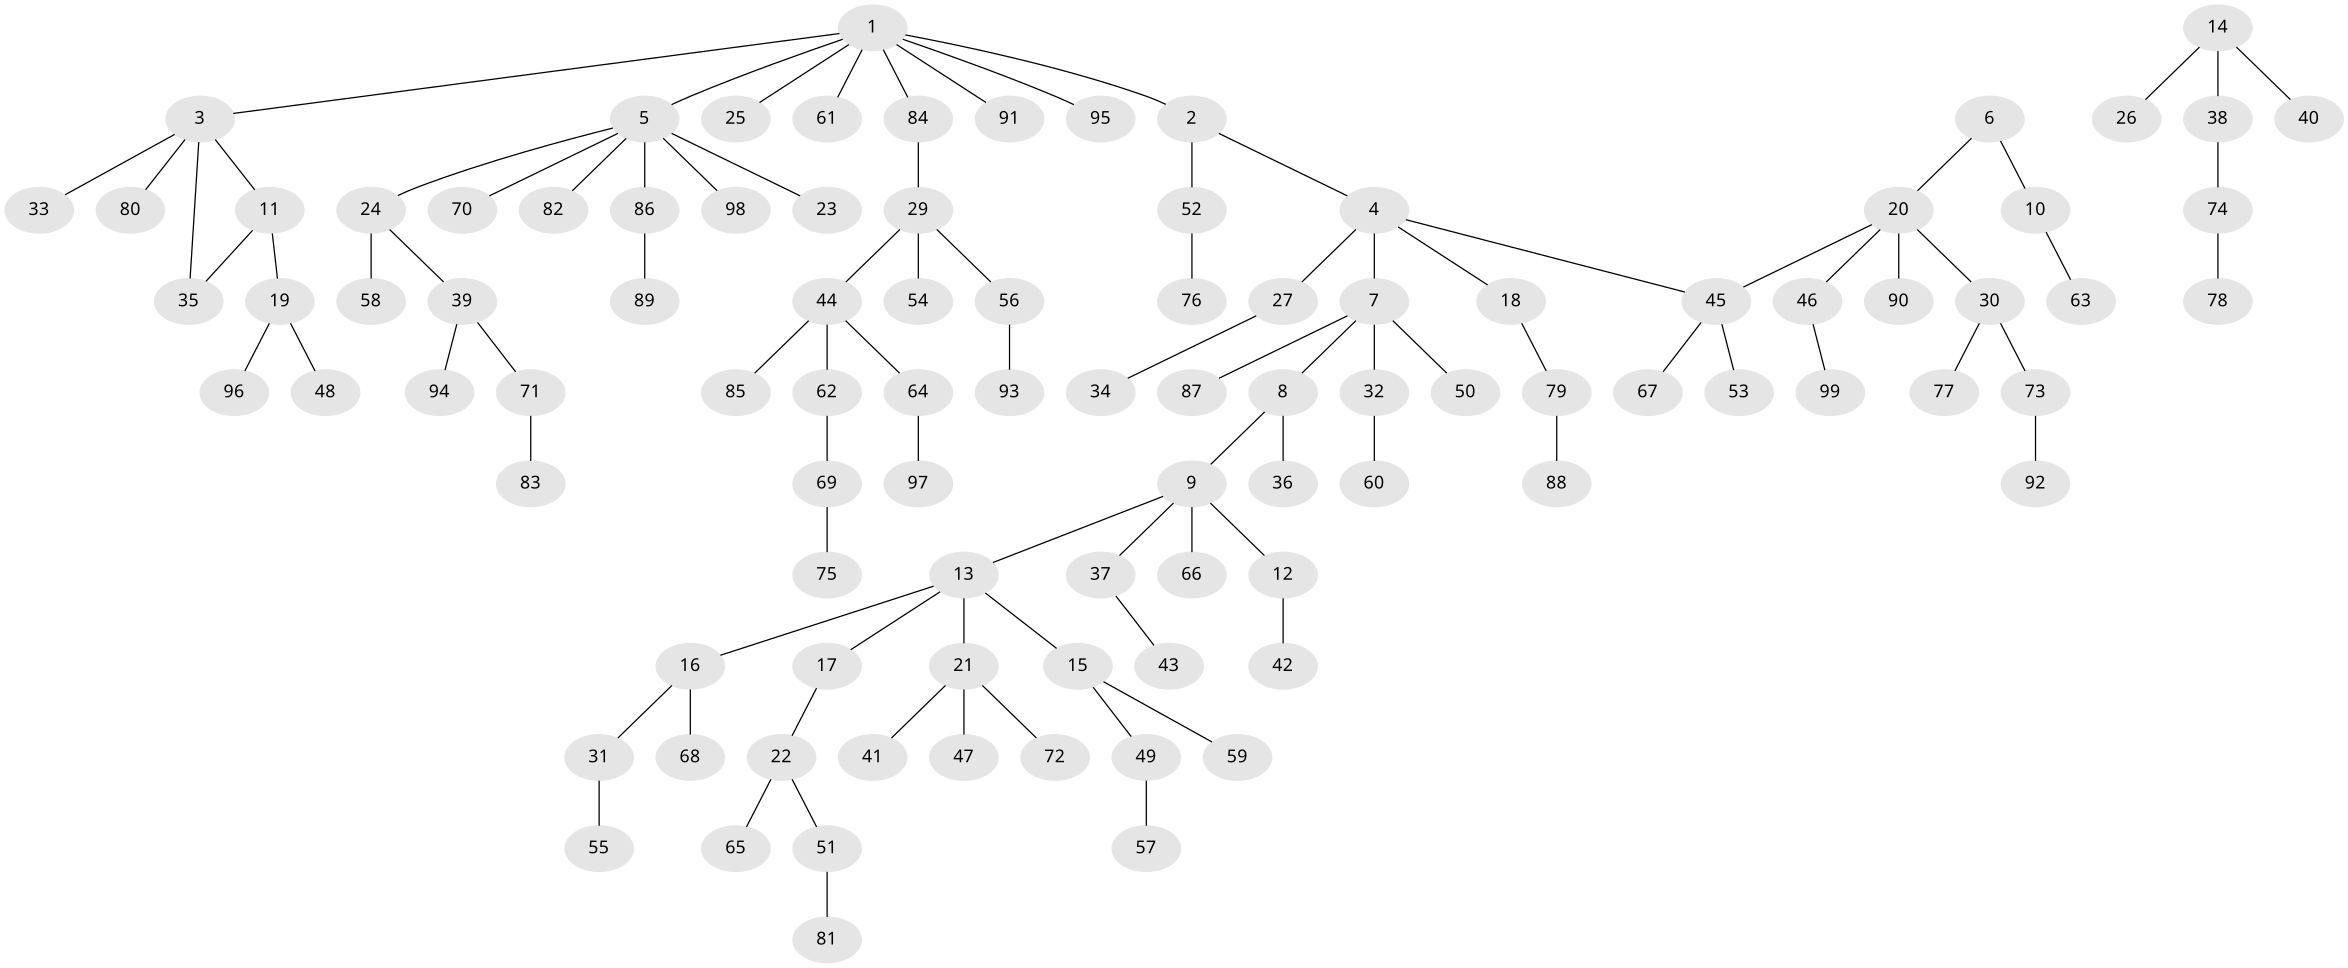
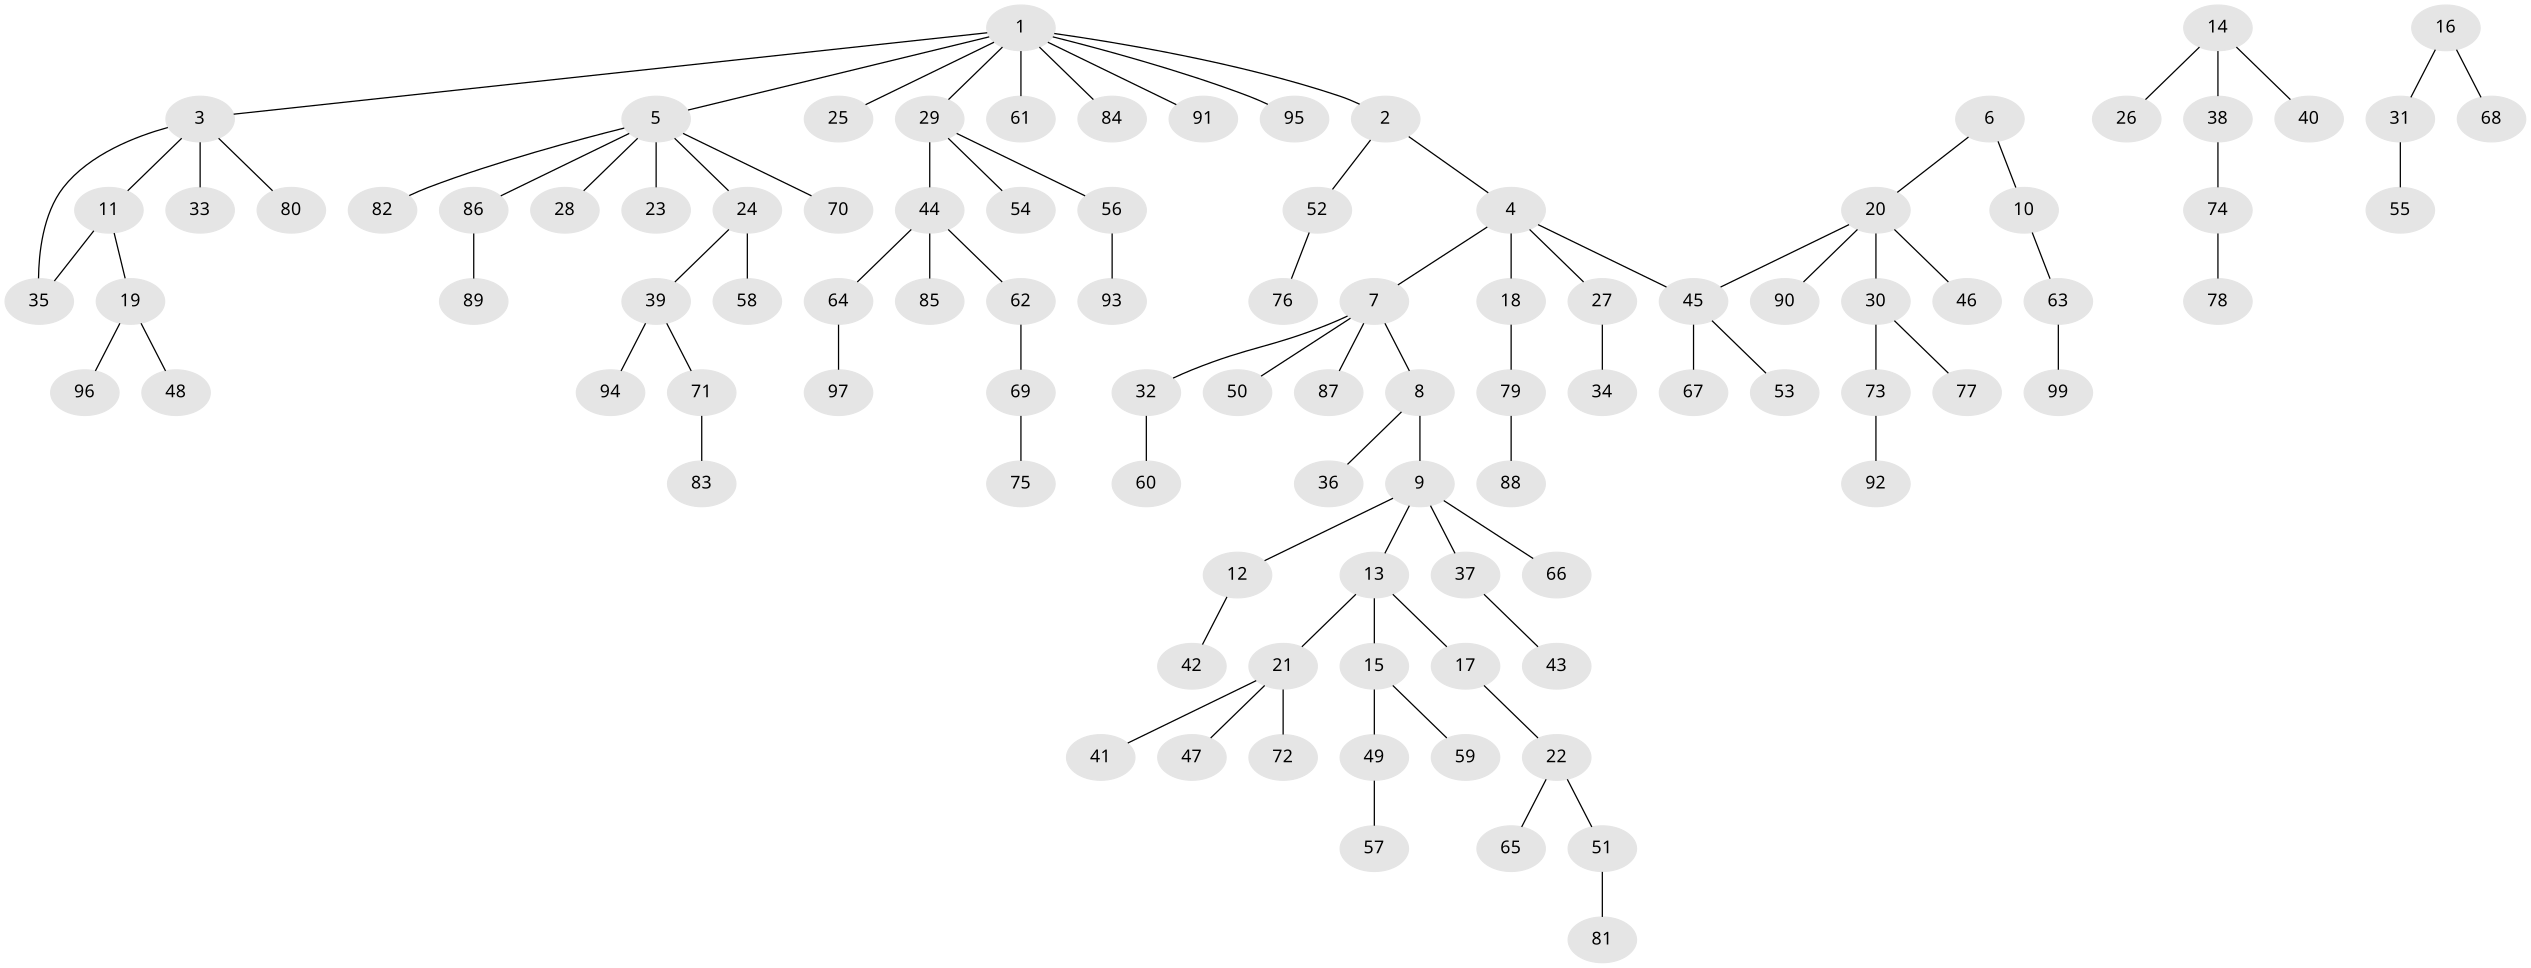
edge "84" -- "29": now "1" -- "29"
node "98": label "98" -> "28"
edge "46" -- "99": now "63" -- "99"
edge "13" -- "16": removed
